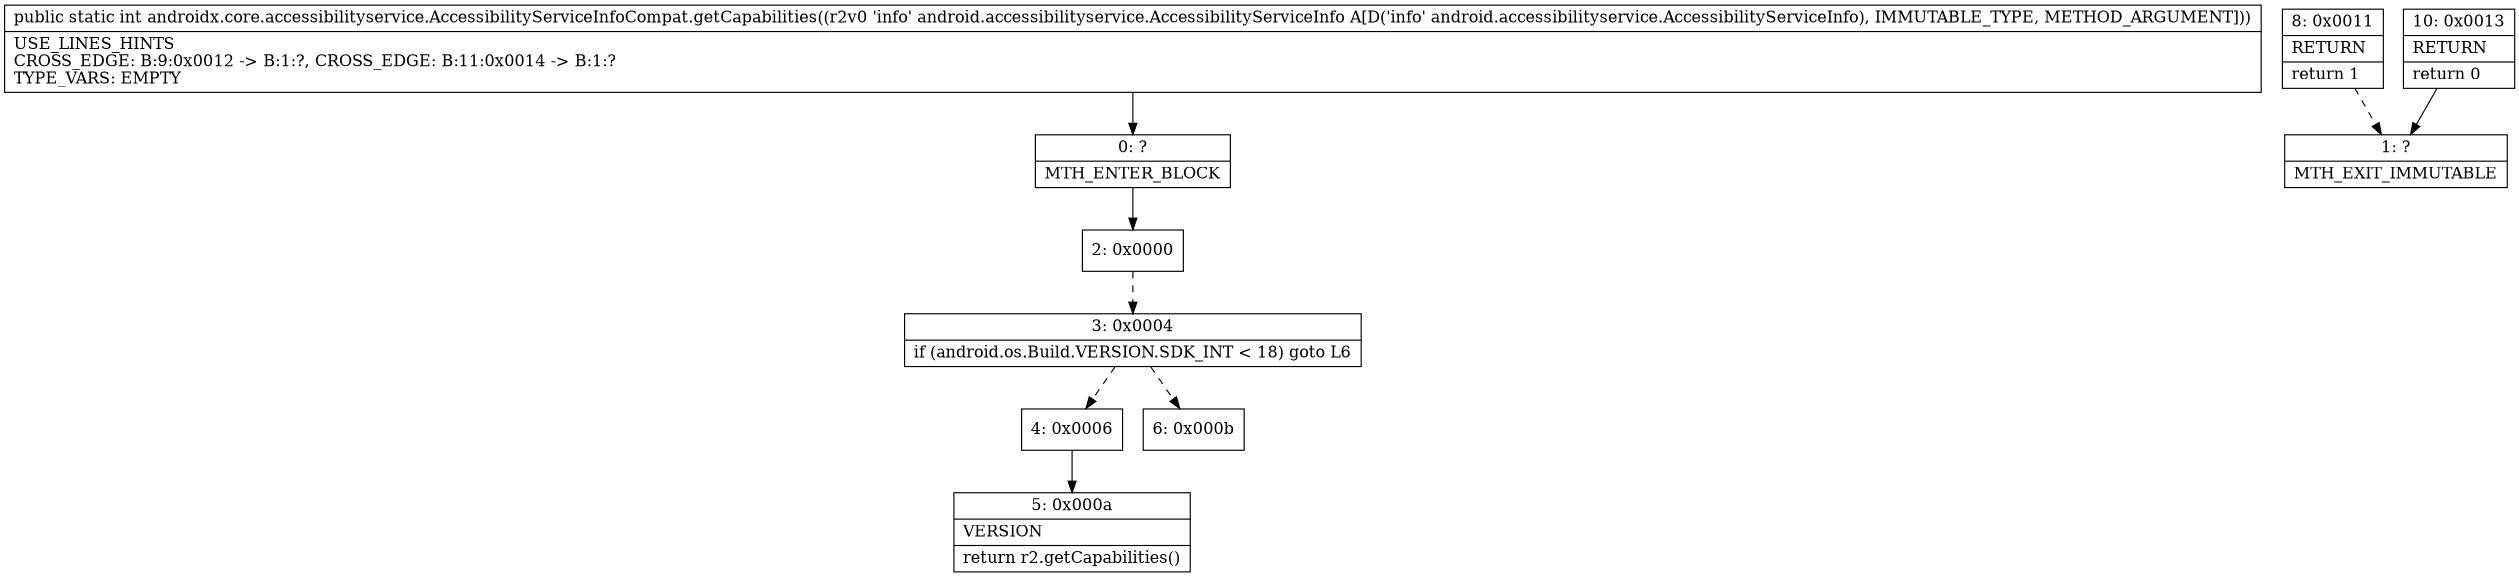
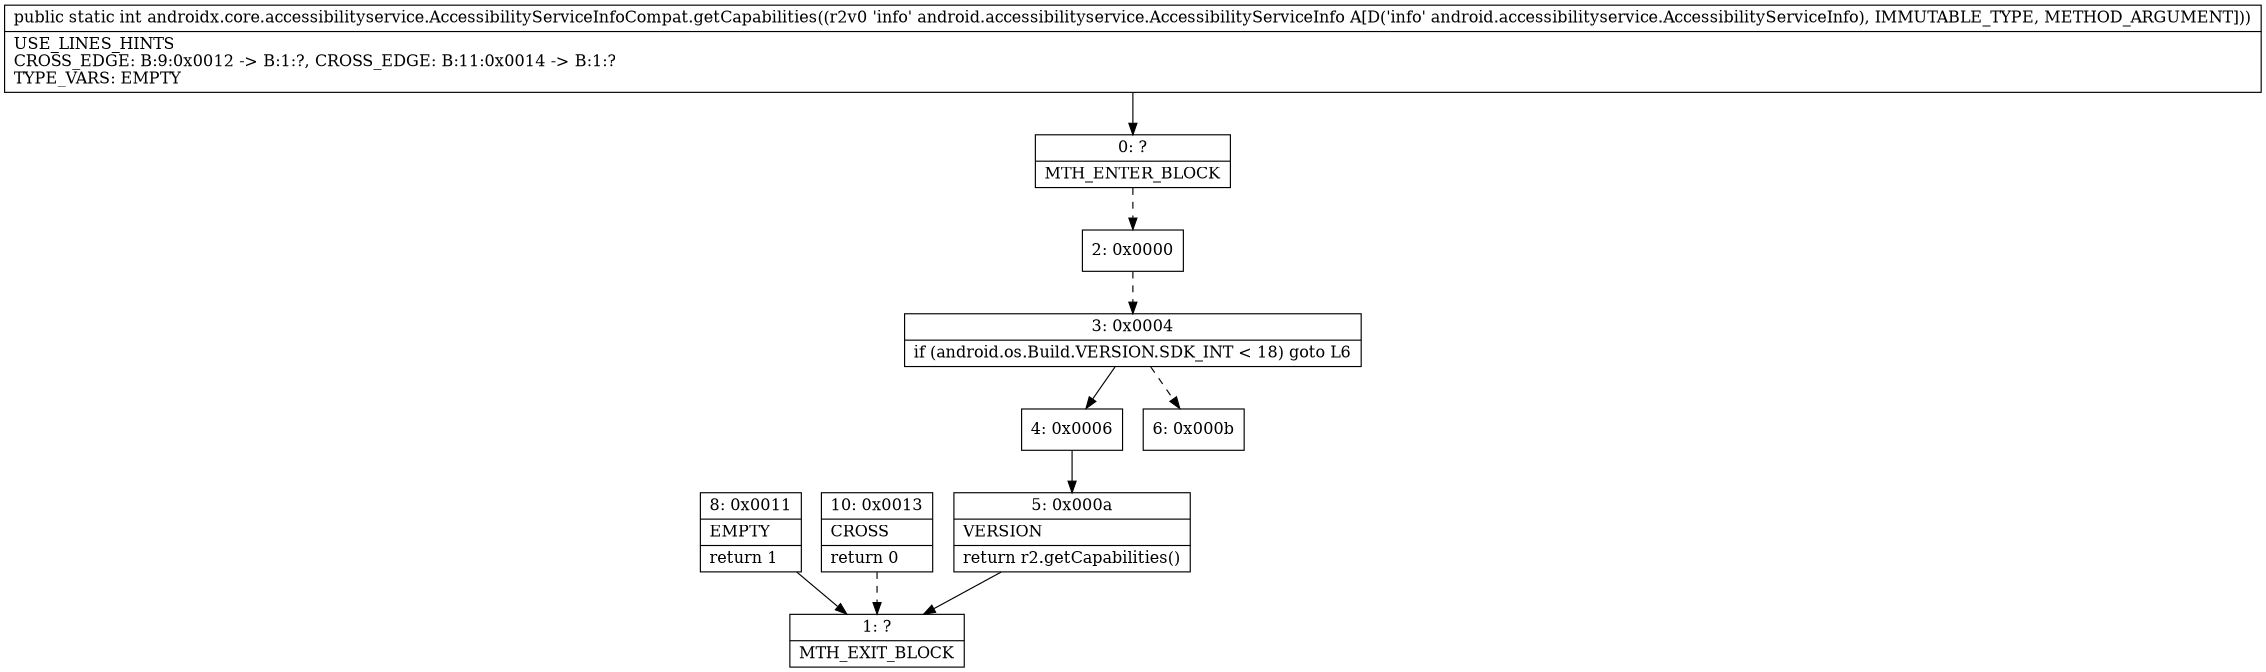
node "8: 0x0011": text "RETURN" -> "EMPTY"
node "10: 0x0013": text "RETURN" -> "CROSS"
edge "8: 0x0011" -> "1: ?": style dashed -> solid
edge "10: 0x0013" -> "1: ?": style solid -> dashed
node "1: ?": text "MTH_EXIT_IMMUTABLE" -> "MTH_EXIT_BLOCK"
edge "0: ?" -> "2: 0x0000": style solid -> dashed
edge "3: 0x0004" -> "4: 0x0006": style dashed -> solid
edge "5: 0x000a" -> "1: ?": added
